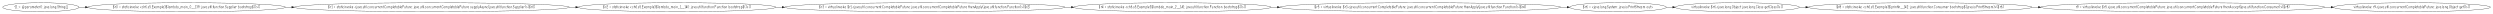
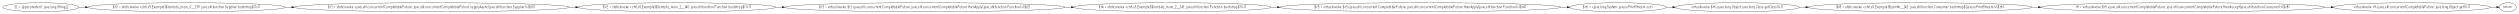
node "return": added
